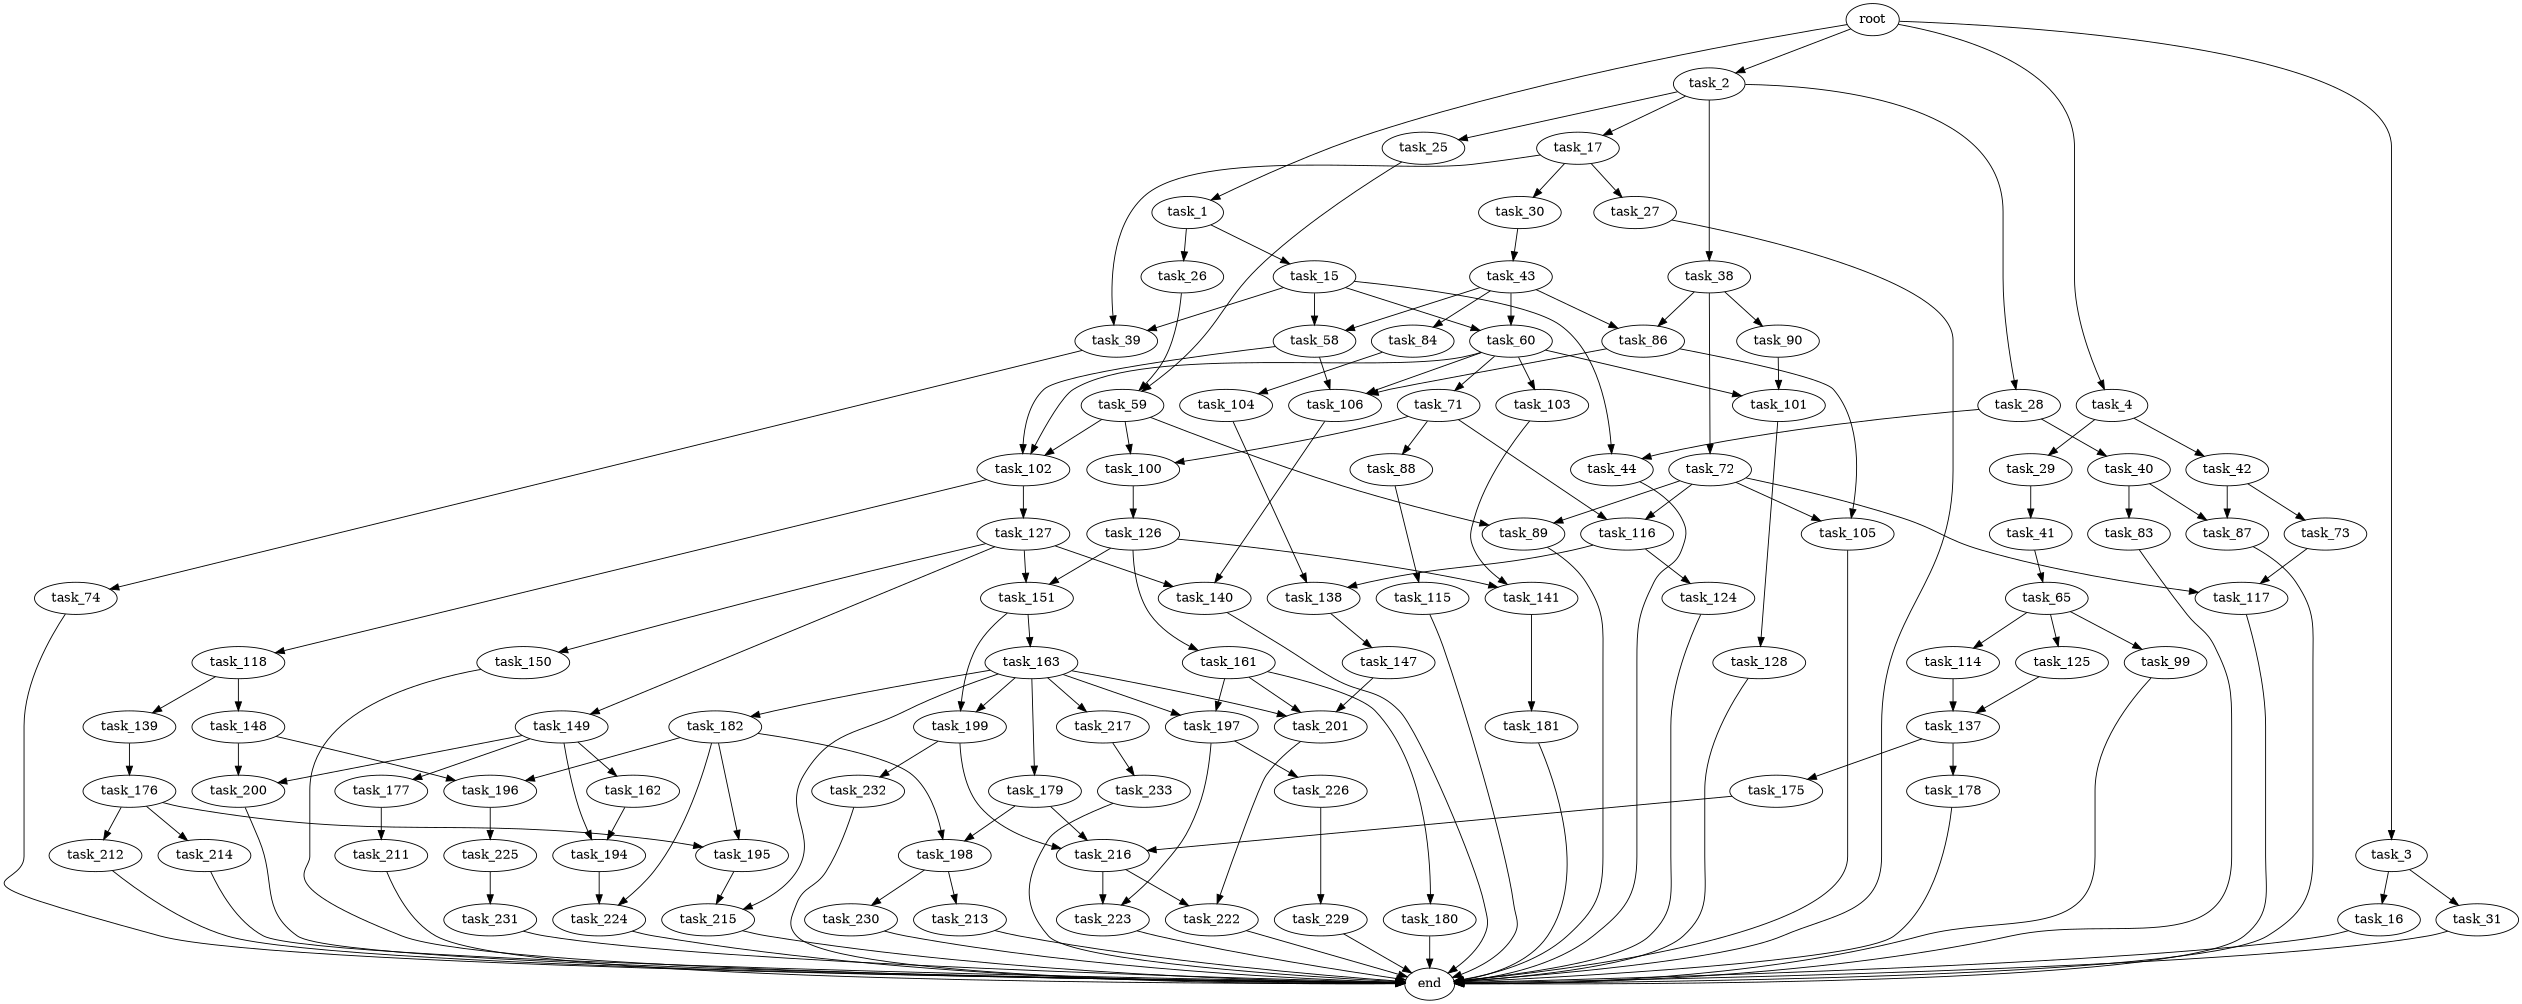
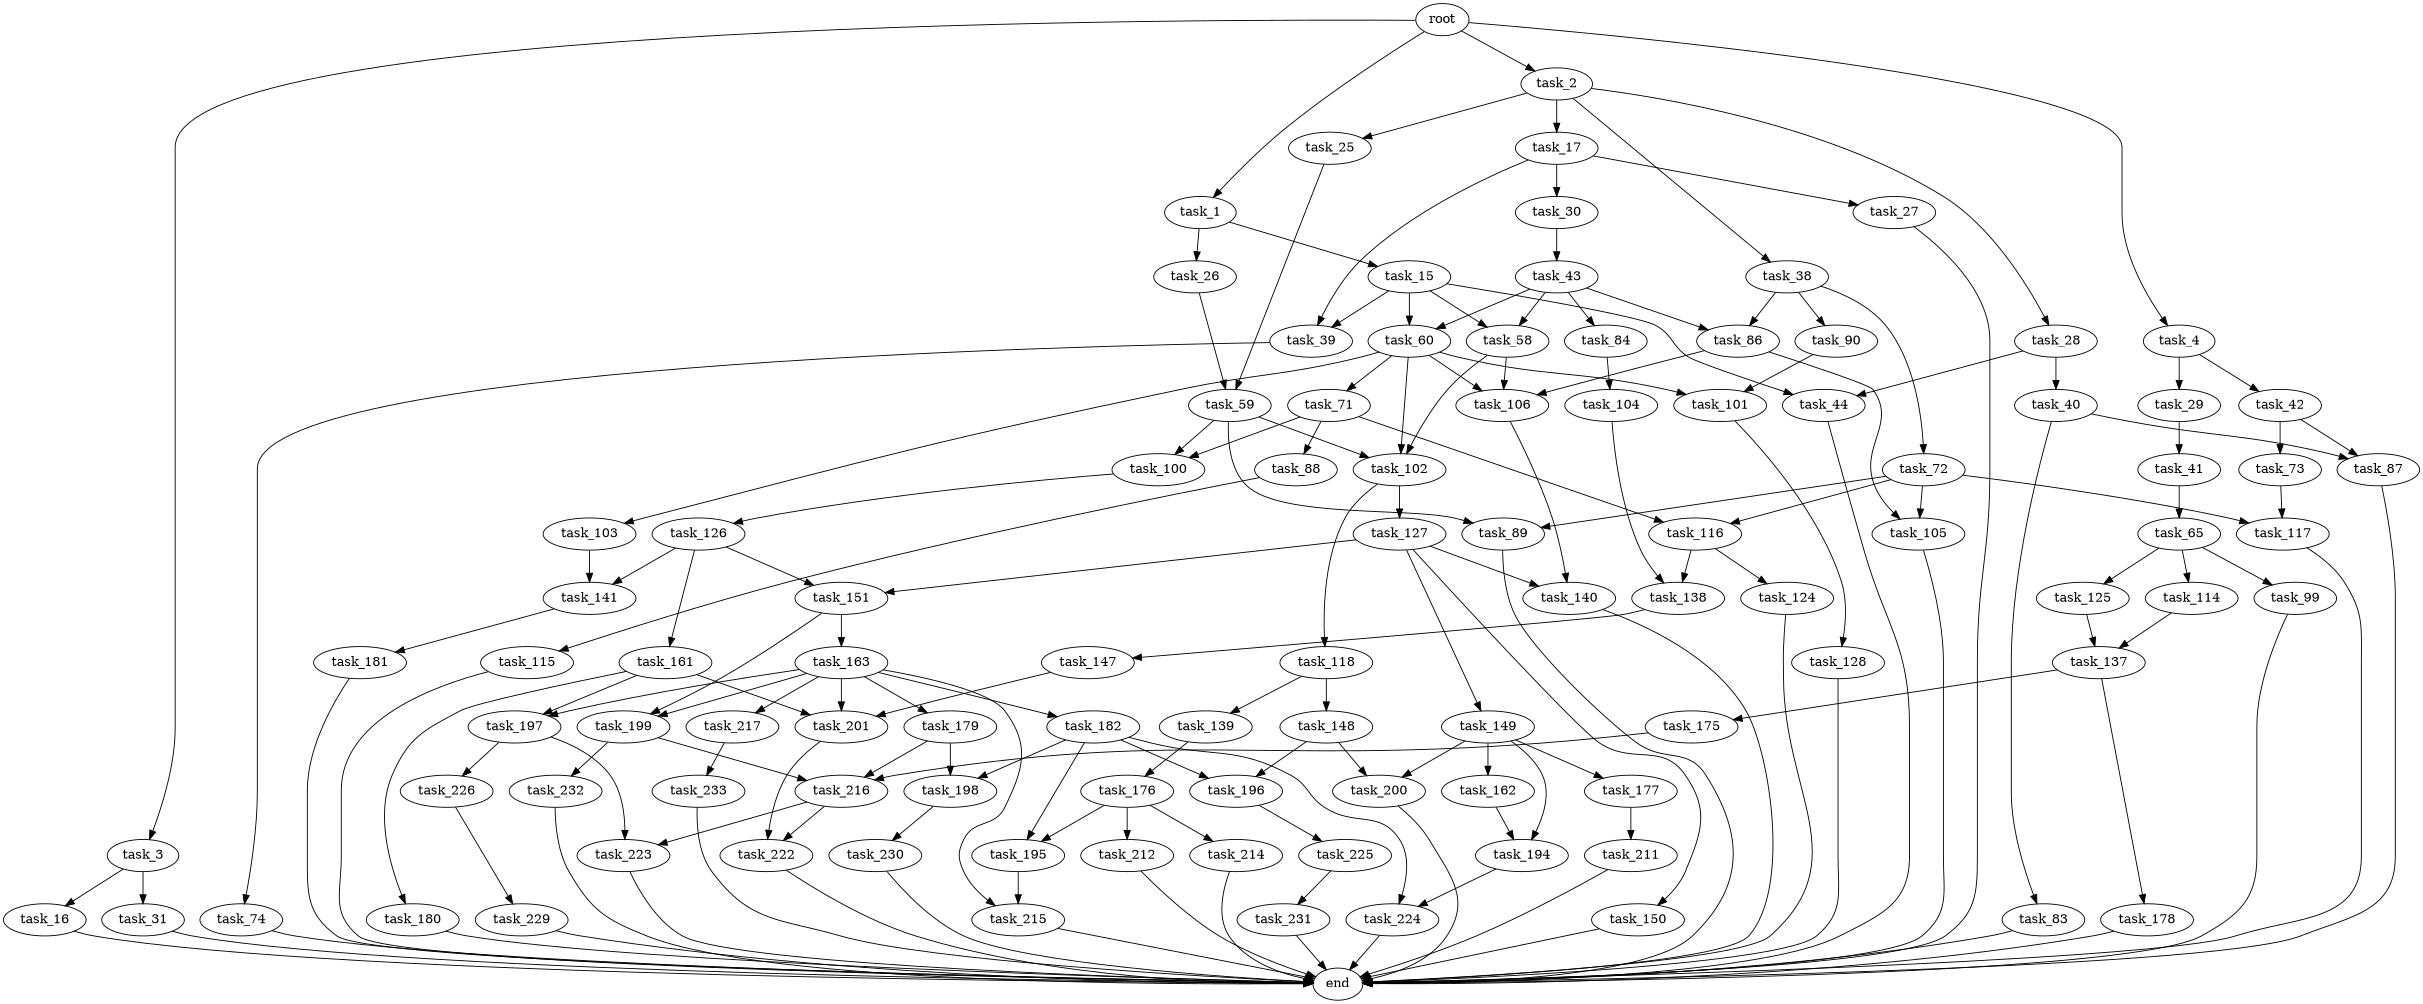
node "task_213": removed
